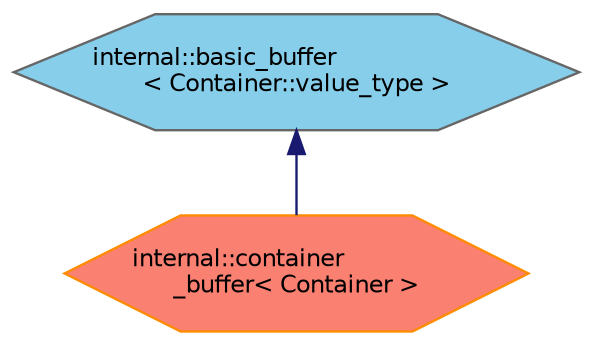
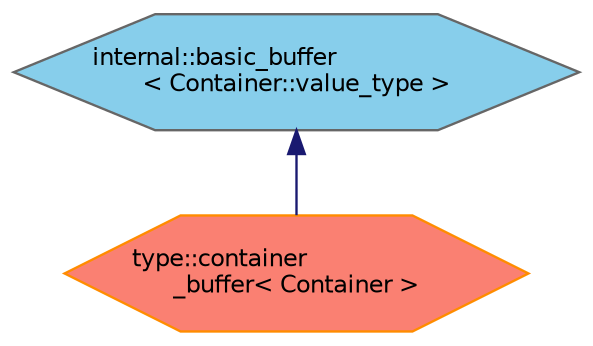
node "internal::container _buffer< Container >": label "internal::container _buffer< Container >" -> "type::container _buffer< Container >"
